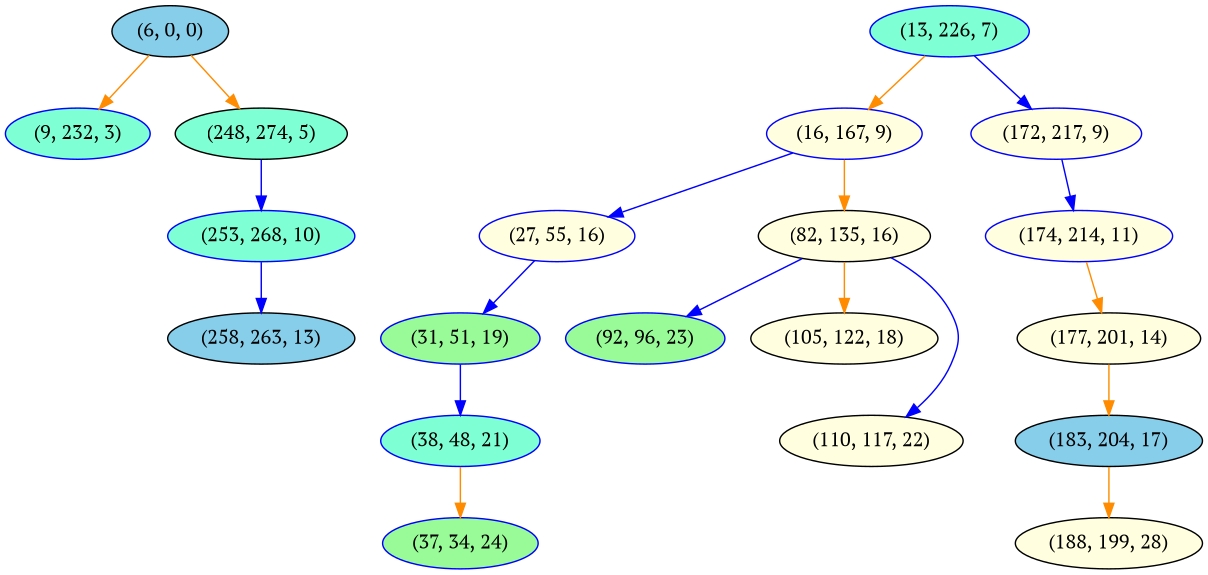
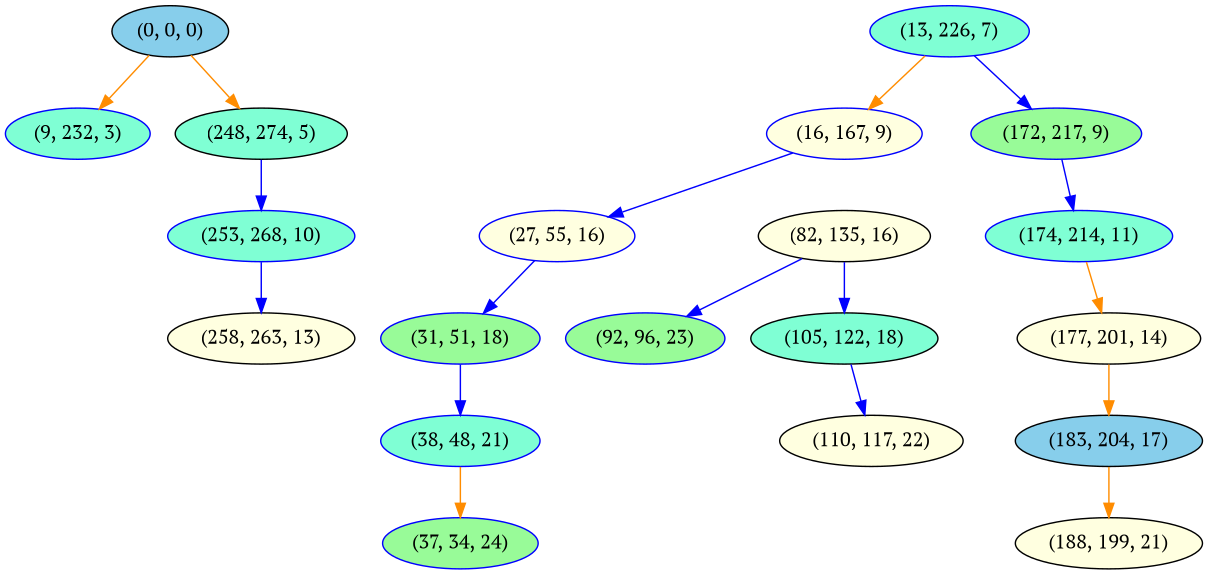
node "(6, 0, 0)": label "(6, 0, 0)" -> "(0, 0, 0)"
node "(172, 217, 9)": fillcolor lightyellow -> palegreen
edge "(16, 167, 9)" -> "(82, 135, 16)": removed
node "(174, 214, 11)": fillcolor lightyellow -> aquamarine
edge "(82, 135, 16)" -> "(105, 122, 18)": color darkorange -> blue
edge "(82, 135, 16)" -> "(110, 117, 22)": now "(105, 122, 18)" -> "(110, 117, 22)"
node "(258, 263, 13)": fillcolor skyblue -> lightyellow
node "(31, 51, 19)": label "(31, 51, 19)" -> "(31, 51, 18)"
node "(105, 122, 18)": fillcolor lightyellow -> aquamarine
node "(188, 199, 28)": label "(188, 199, 28)" -> "(188, 199, 21)"
